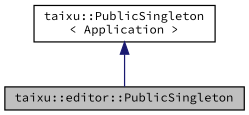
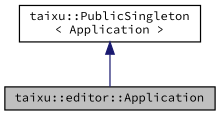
node "taixu::editor::PublicSingleton": label "taixu::editor::PublicSingleton" -> "taixu::editor::Application"
